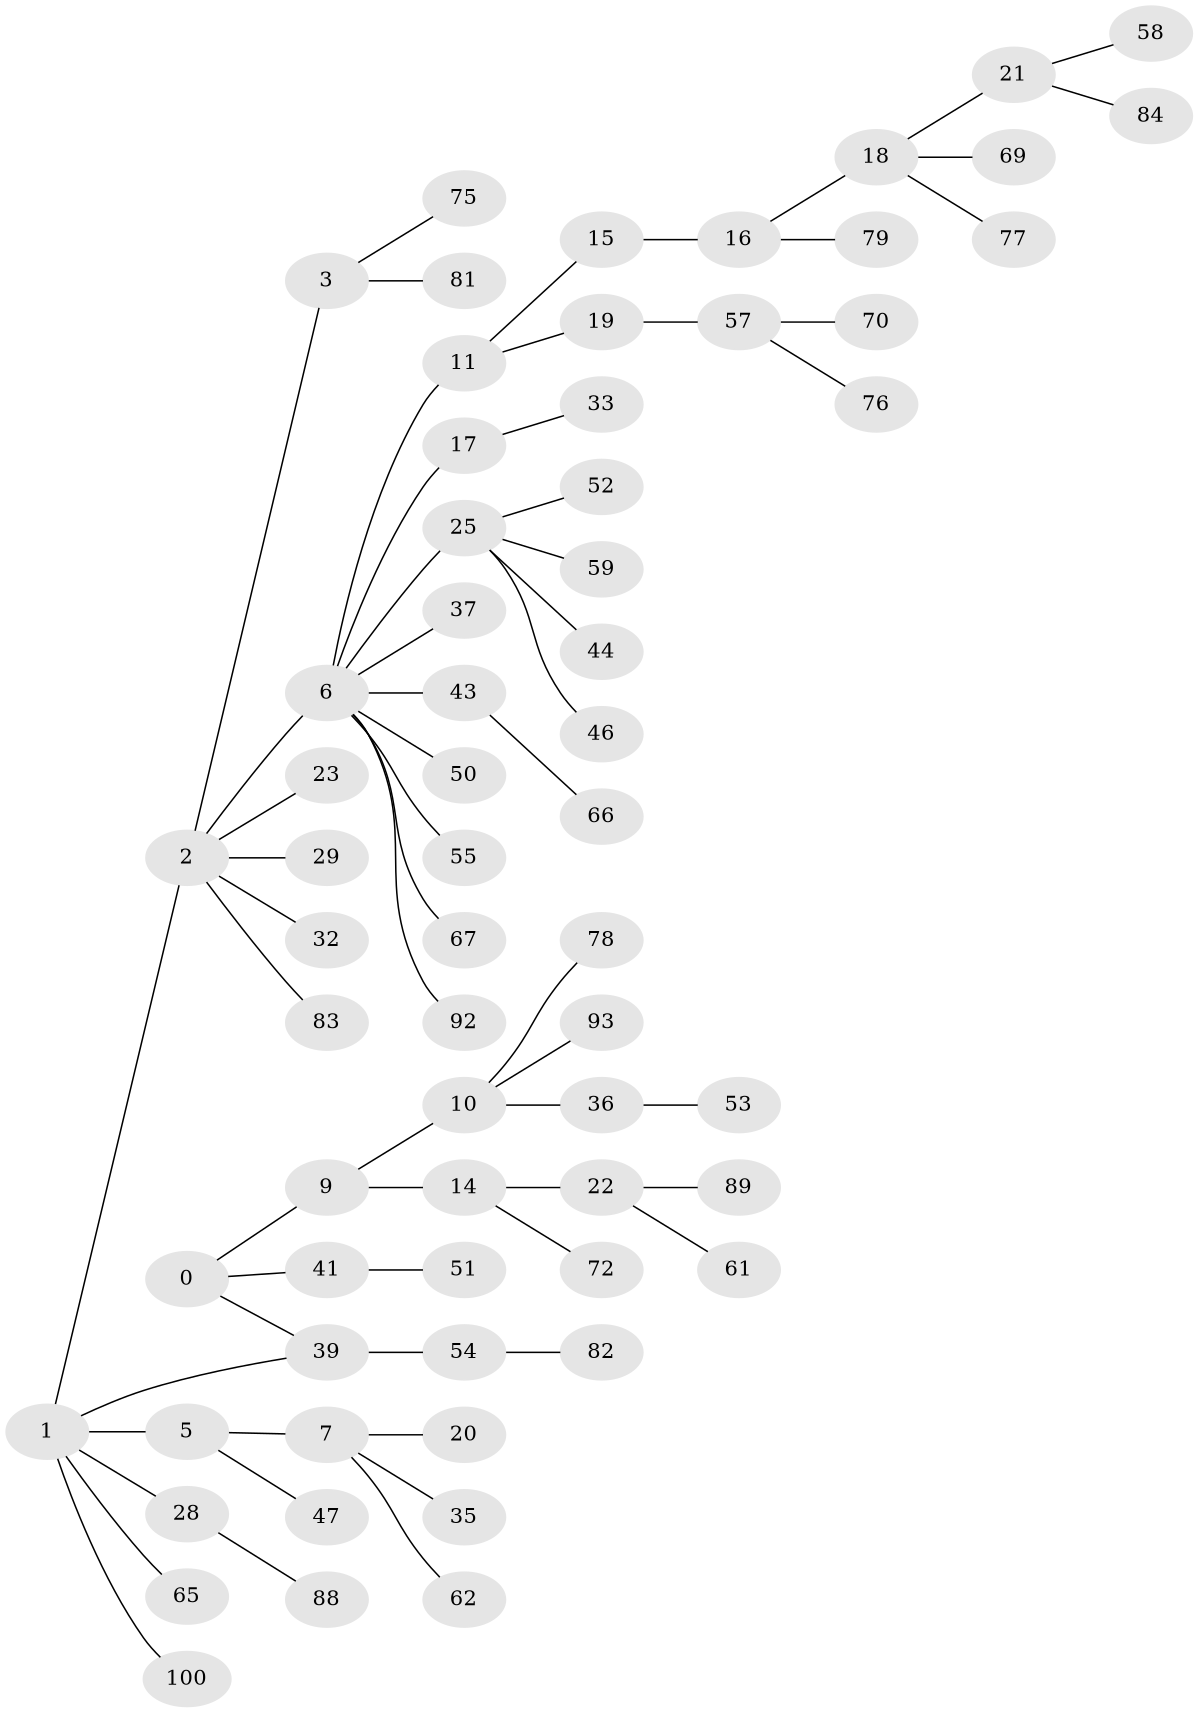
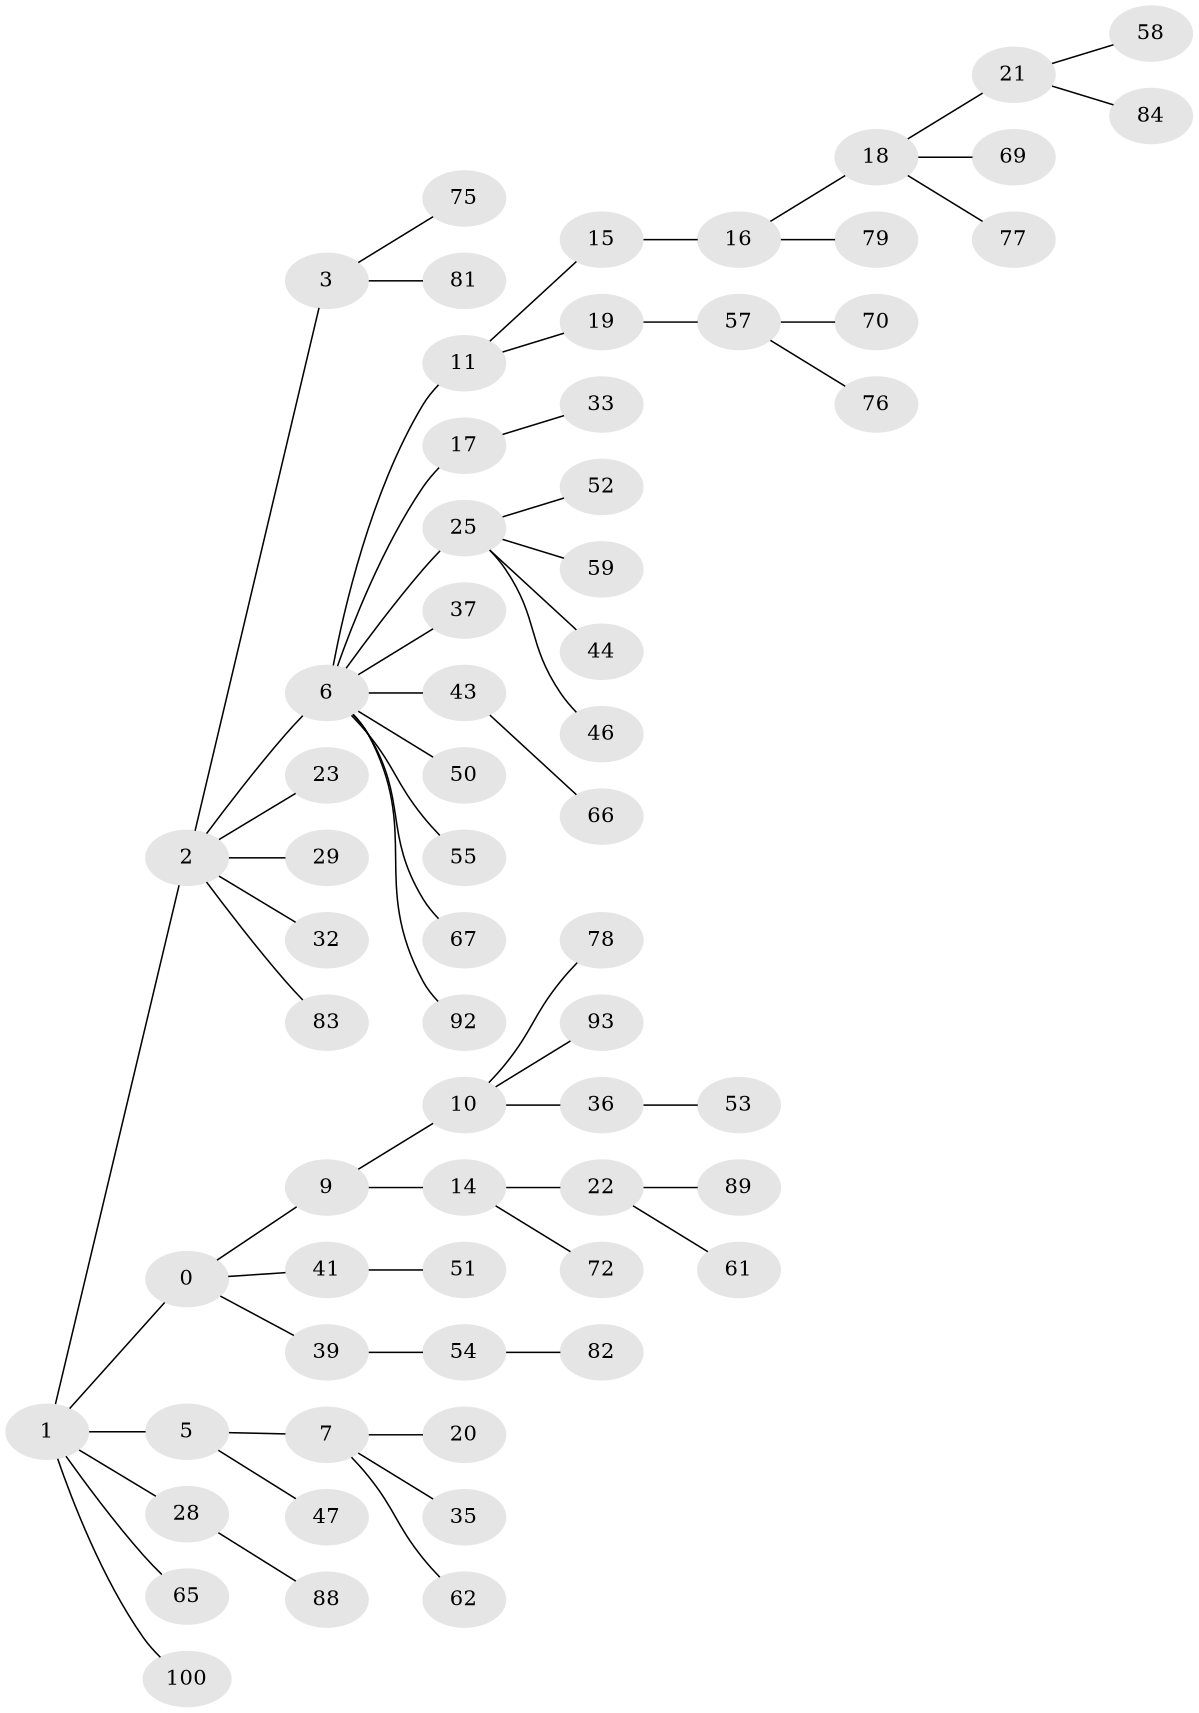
edge "39" -- "1": now "0" -- "1"
